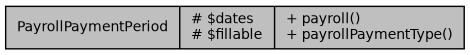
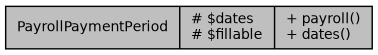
node "PayrollPaymentPeriod": text "+ payrollPaymentType()" -> "+ dates()"
